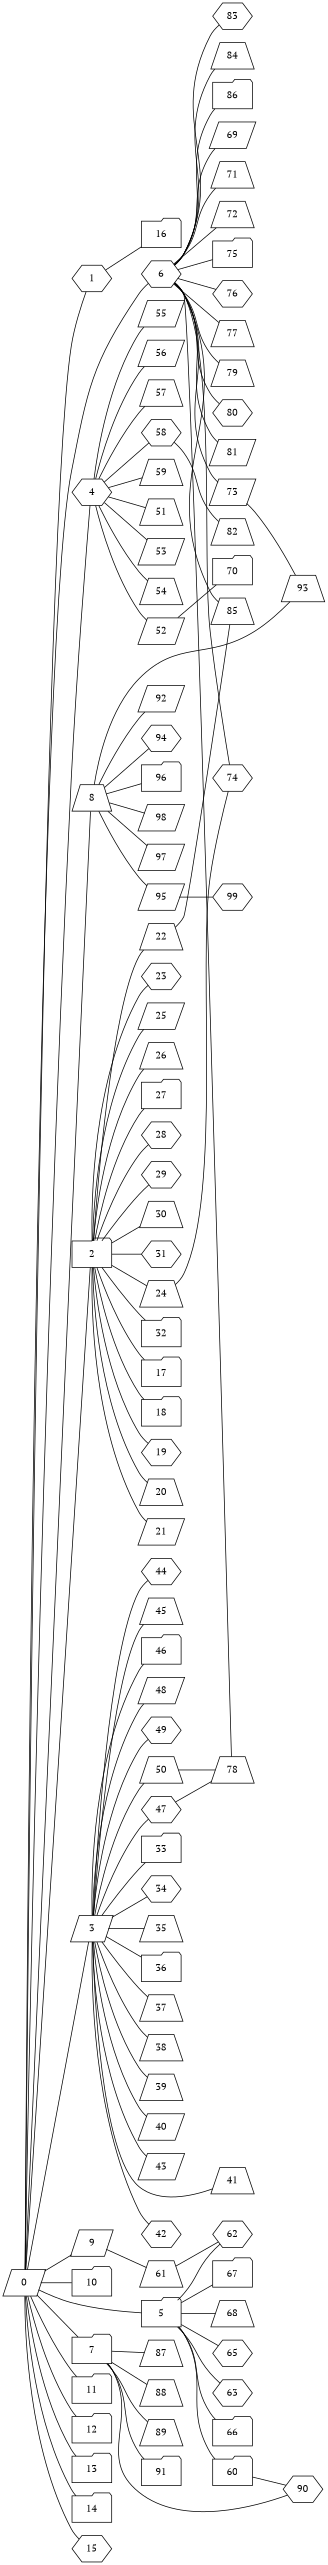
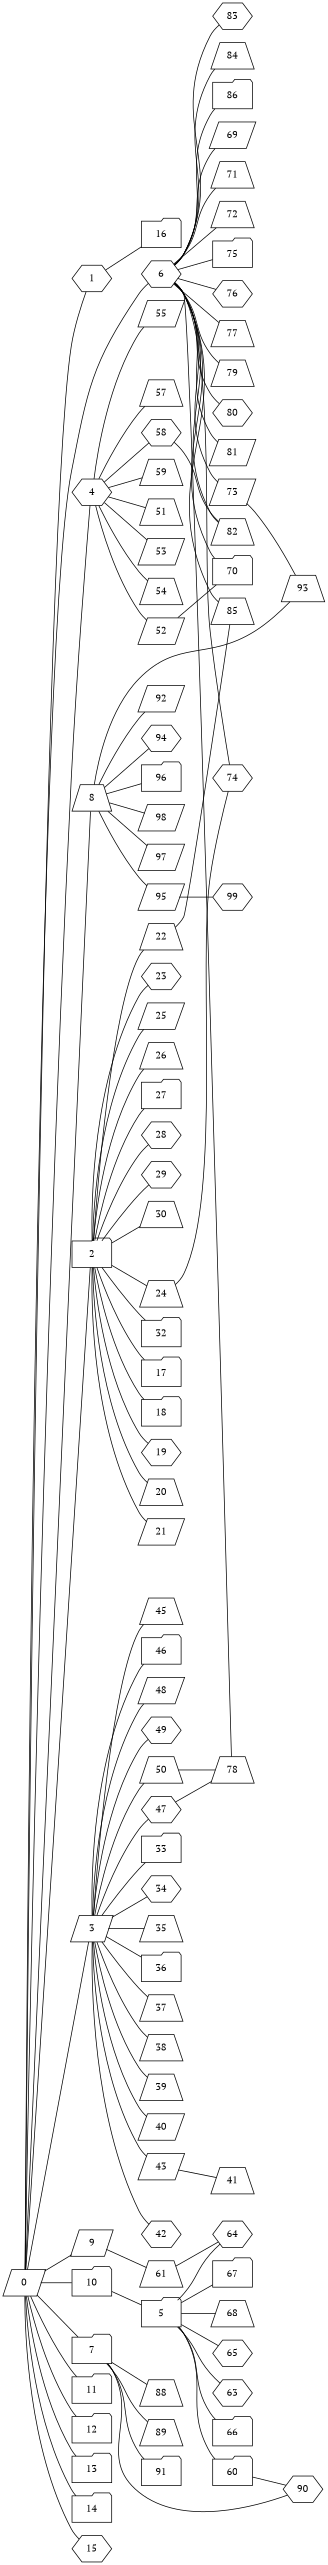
node "56": removed
edge "6" -- "82": added
edge "6" -- "70": added
node "31": removed
node "44": removed
edge "3" -- "41": now "43" -- "41"
node "62": label "62" -> "64"
edge "0" -- "5": now "10" -- "5"
node "87": removed
